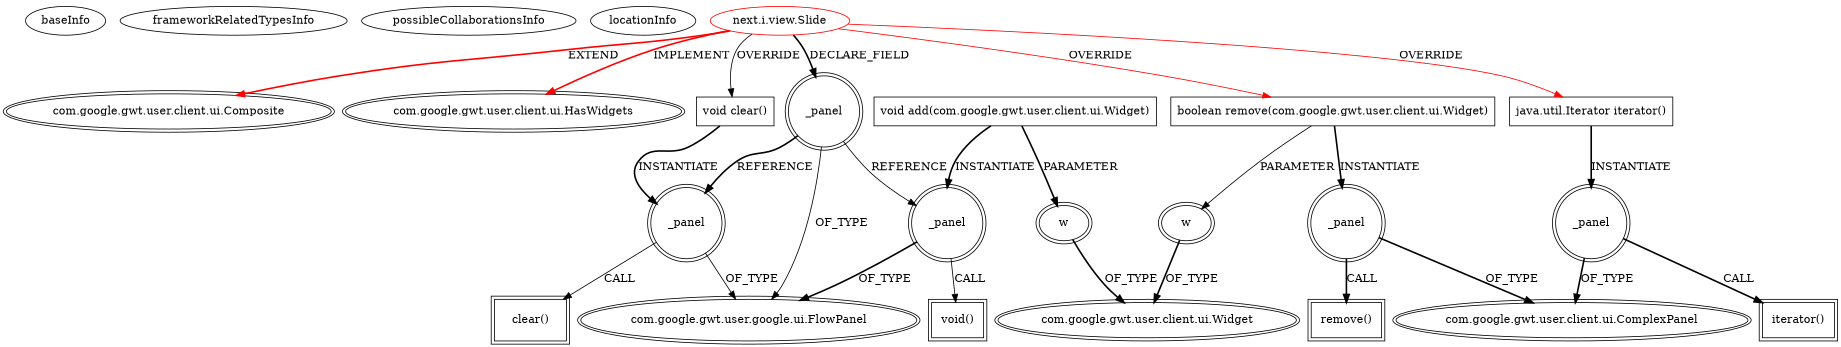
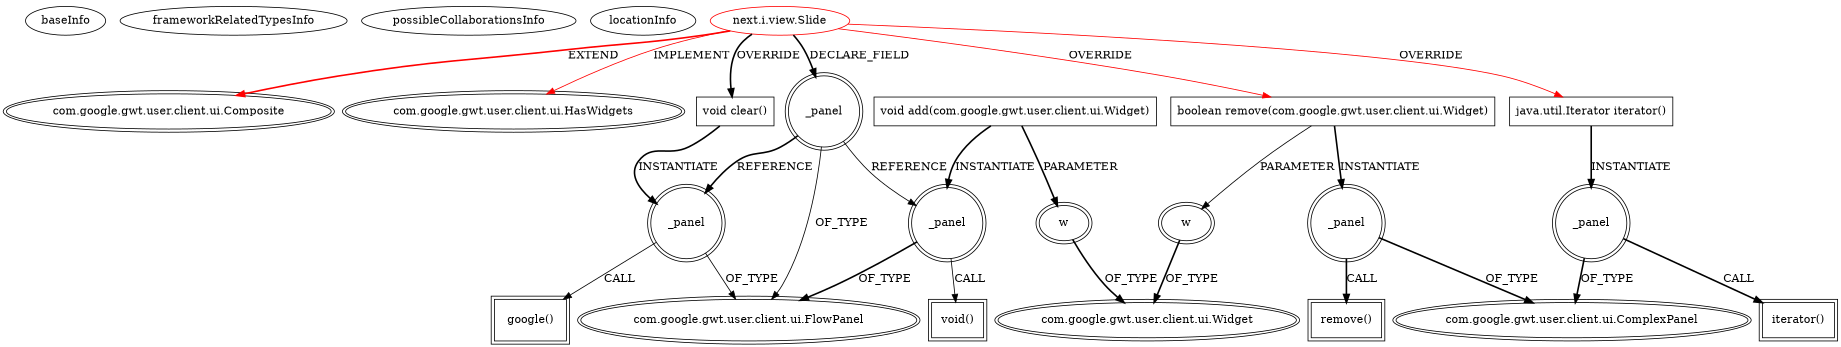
edge "next.i.view.Slide" -> "com.google.gwt.user.client.ui.HasWidgets": style bold -> solid
edge "next.i.view.Slide" -> "void clear()": style solid -> bold
node "clear()": label "clear()" -> "google()"
node "com.google.gwt.user.google.ui.FlowPanel": label "com.google.gwt.user.google.ui.FlowPanel" -> "com.google.gwt.user.client.ui.FlowPanel"
